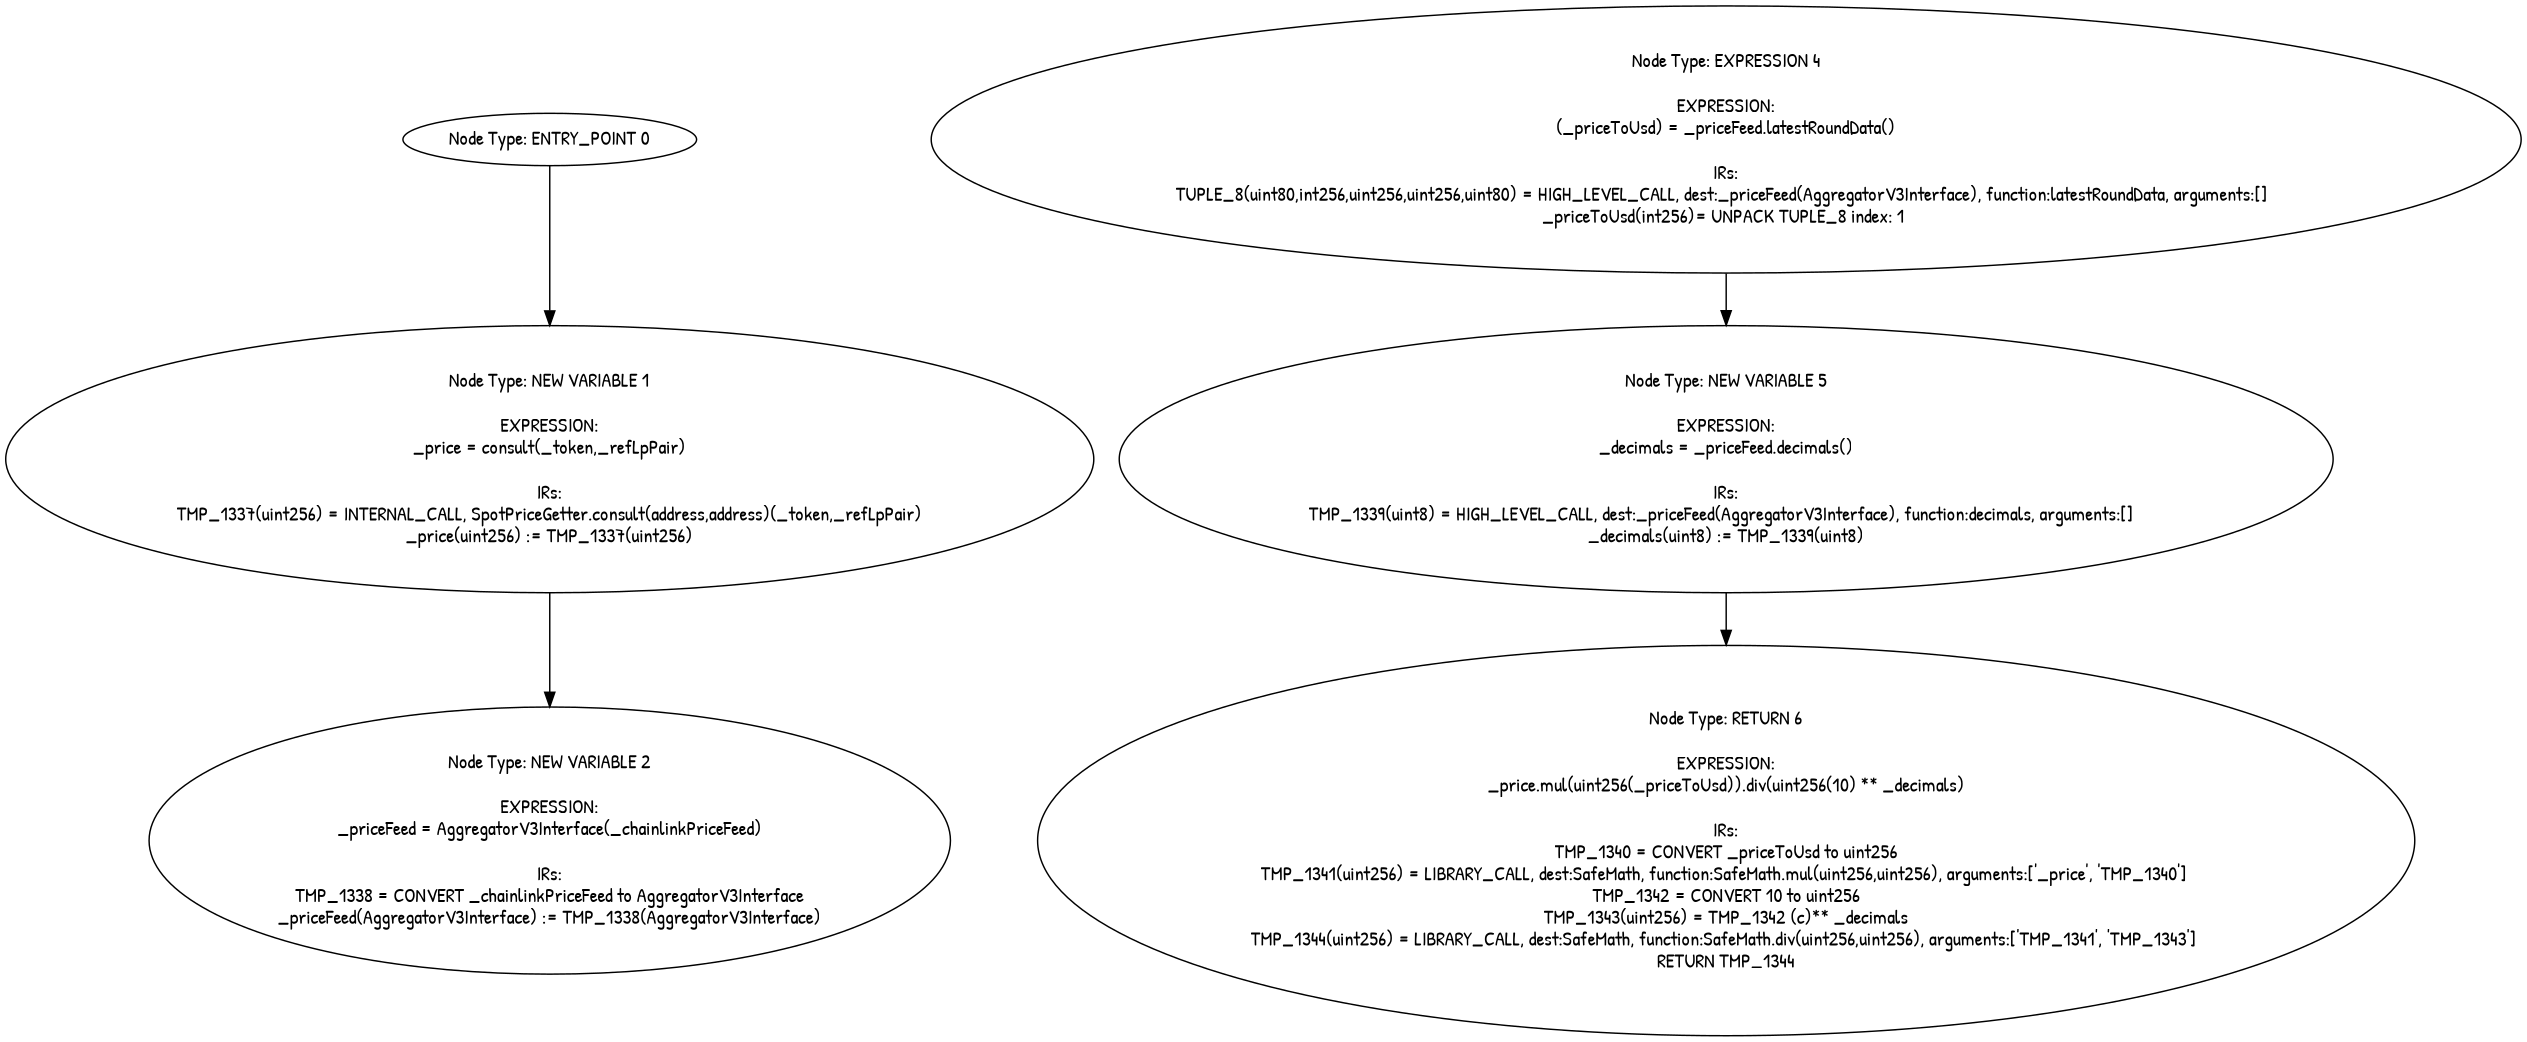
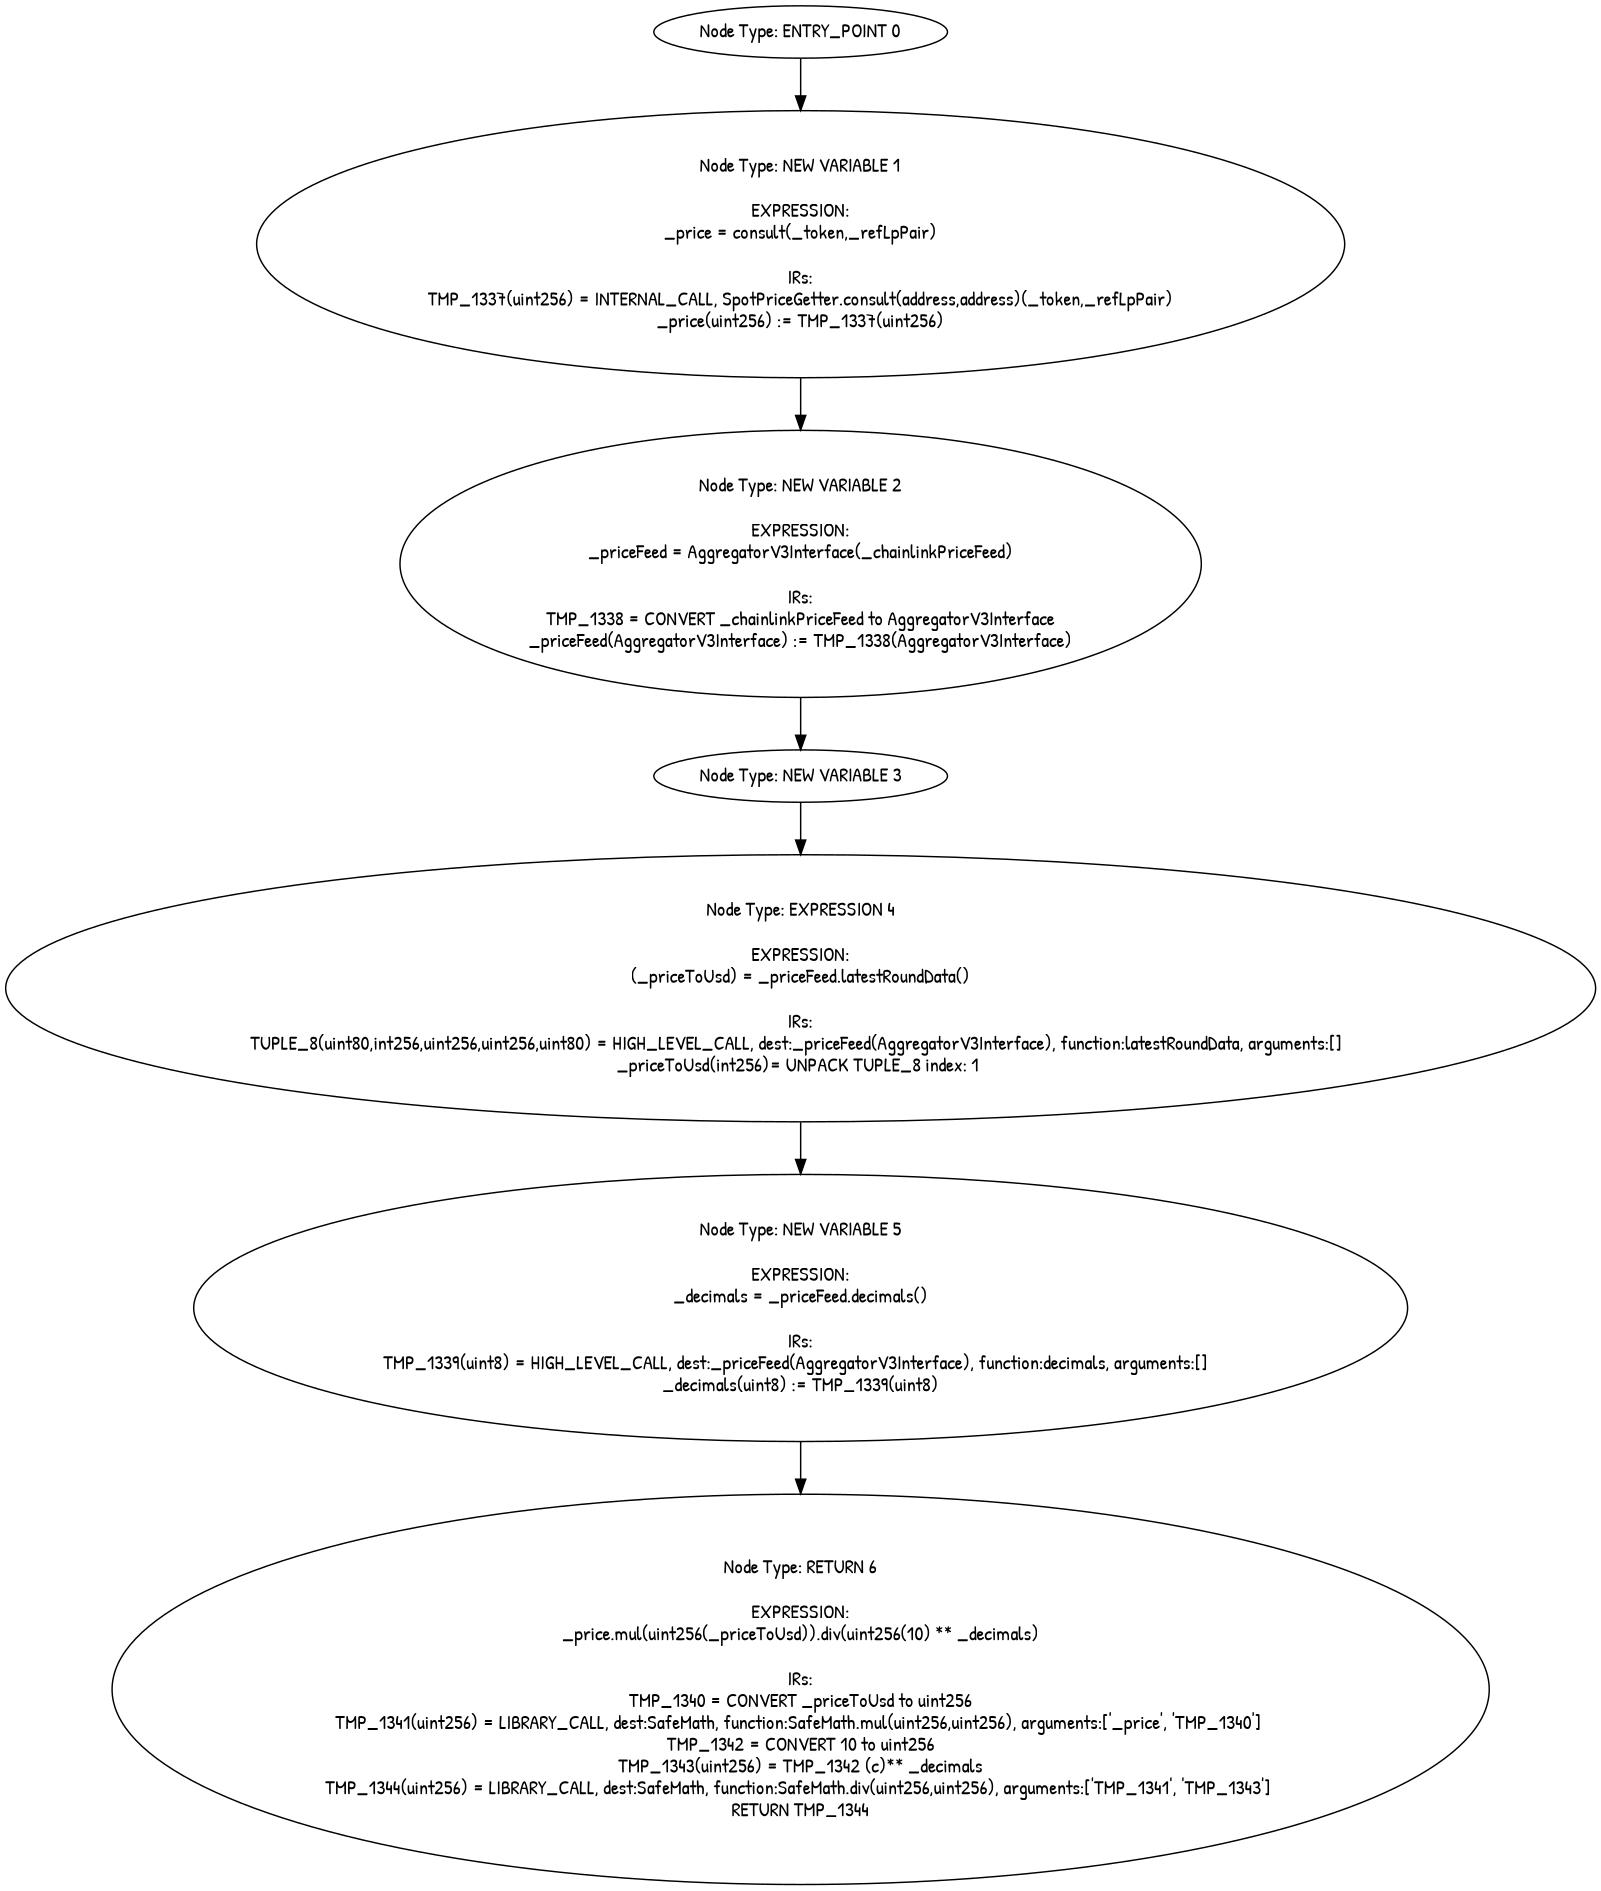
node "Node Type: NEW VARIABLE 3": added
